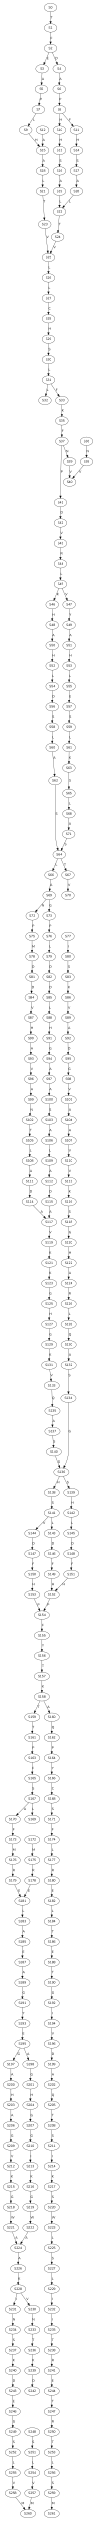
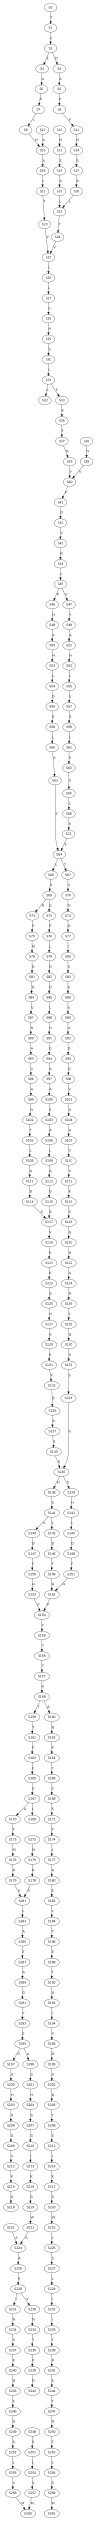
edge "S8" -> "S10": removed, label "H"
edge "S37" -> "S41": now "S40" -> "S41"
node "S74": added
edge "S218" -> "S221": removed, label "W"
